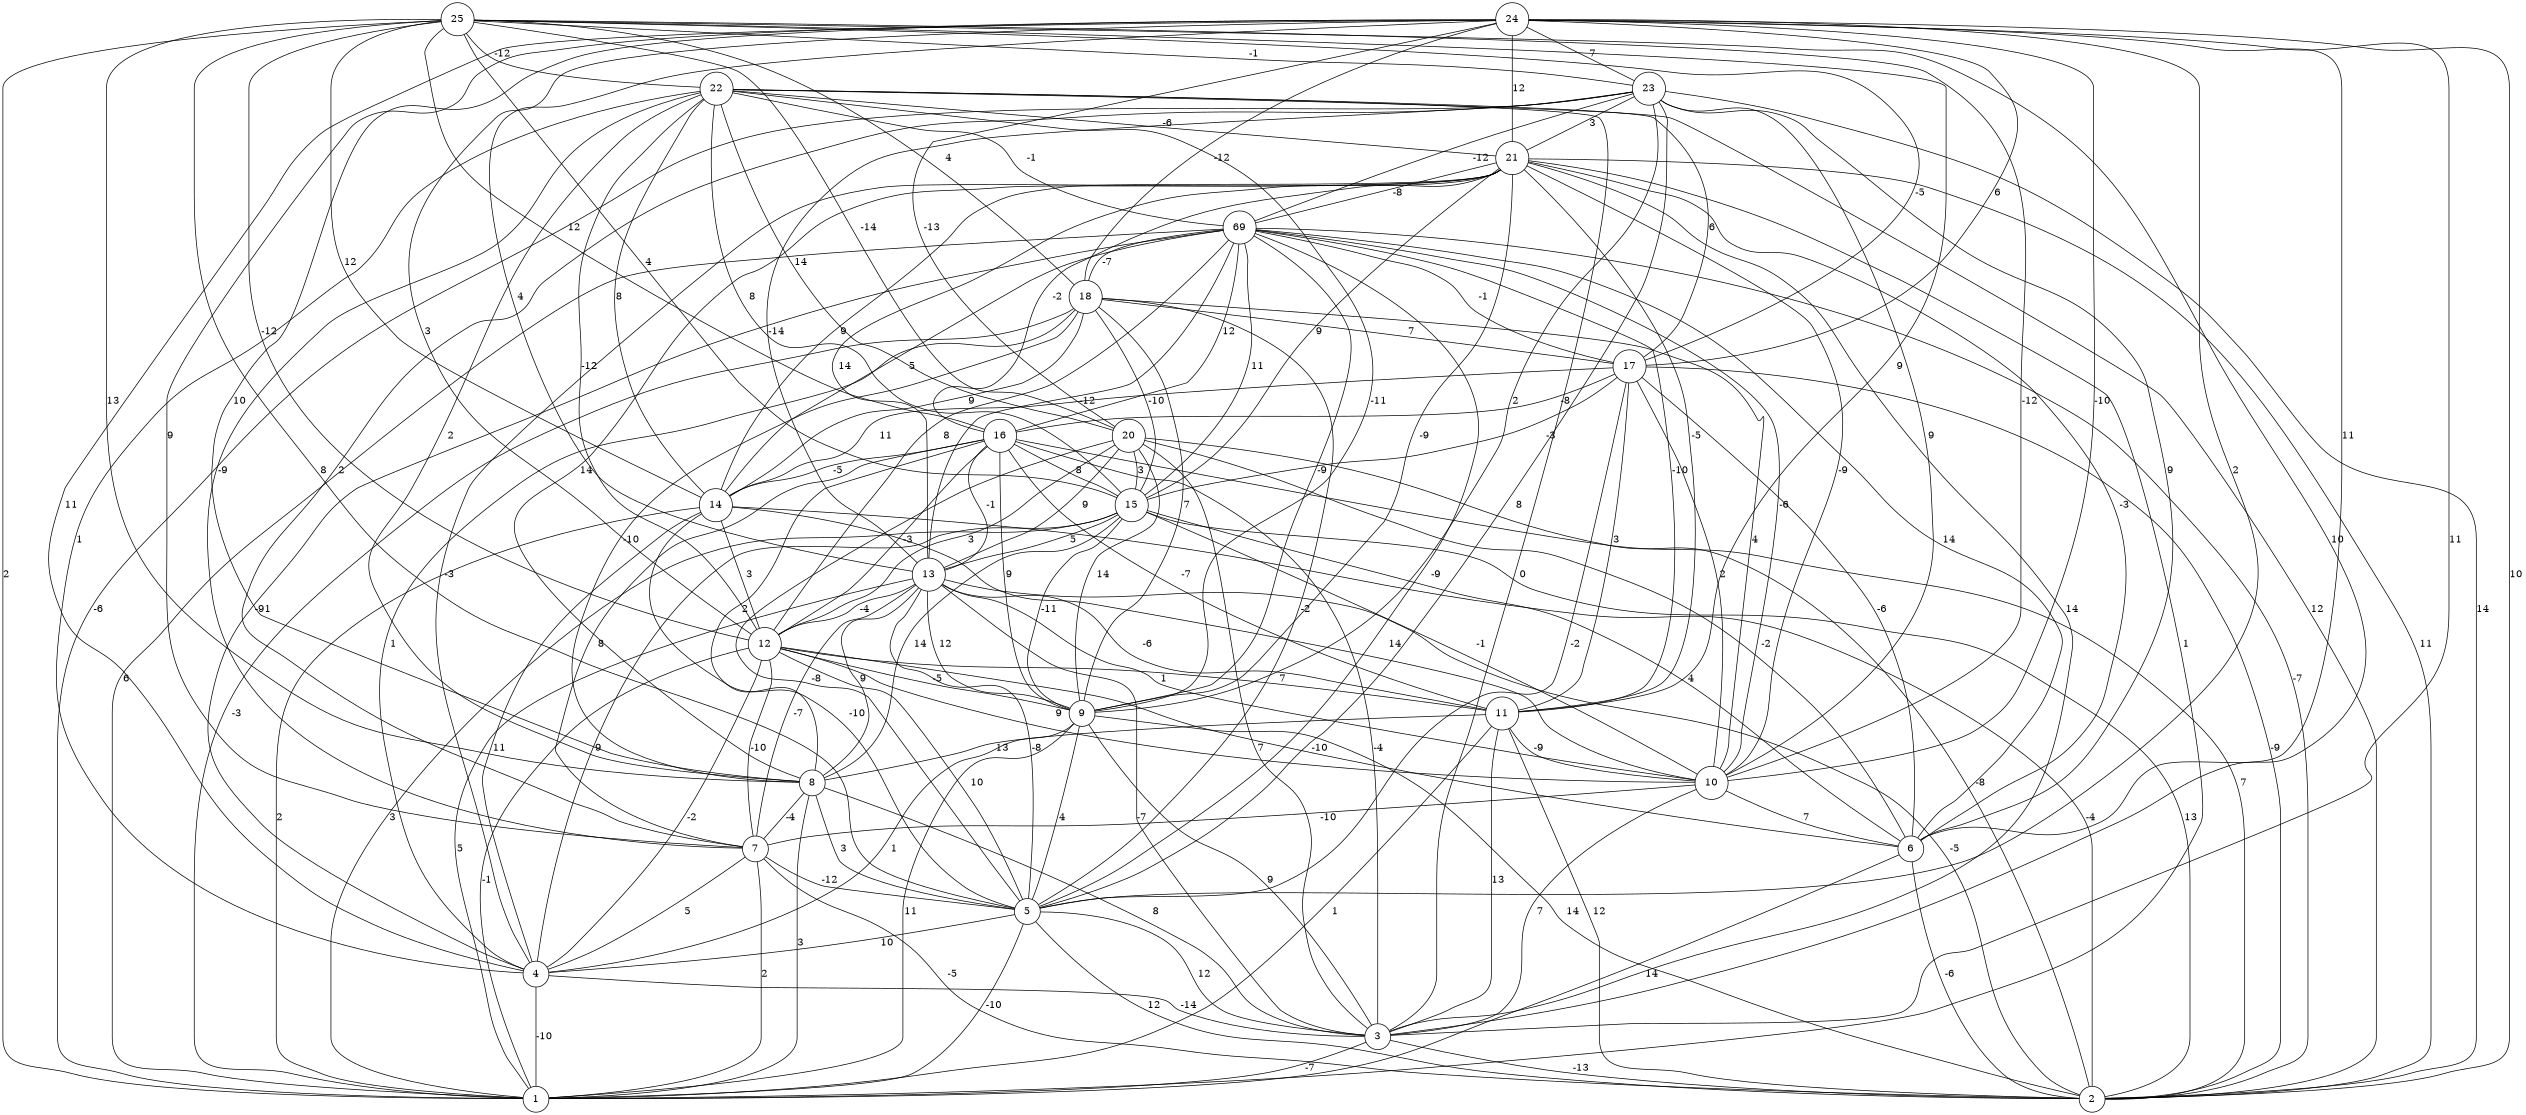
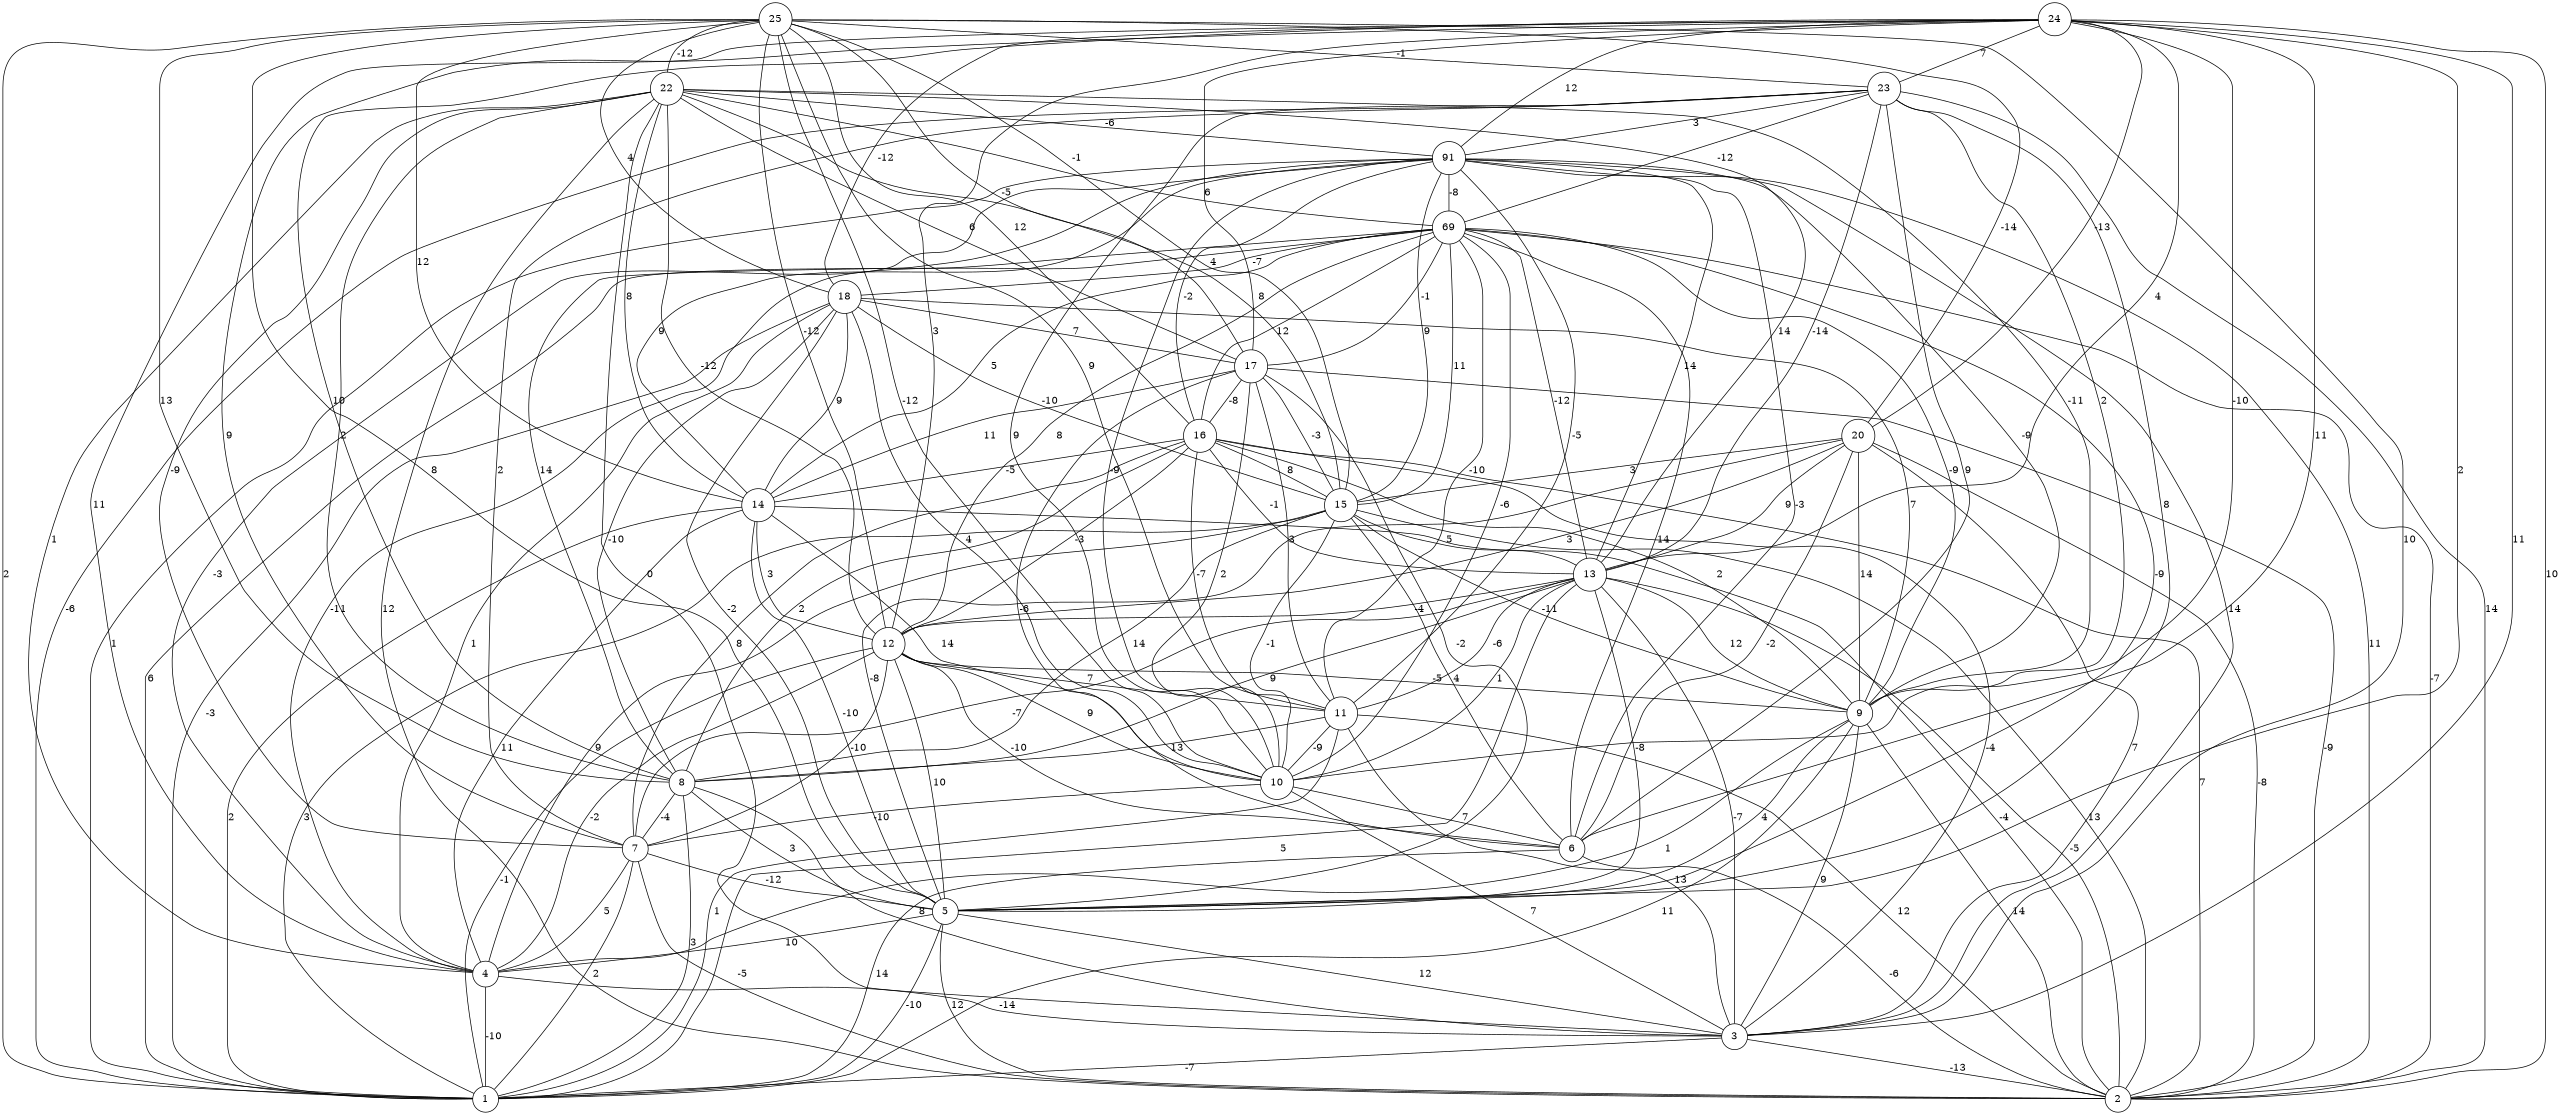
node "21": label "21" -> "91"
edge "22" -- "20": now "22" -- "13"
edge "16" -- "9": label "9" -> "2"
edge "69" -- "4": label "-91" -> "-11"
